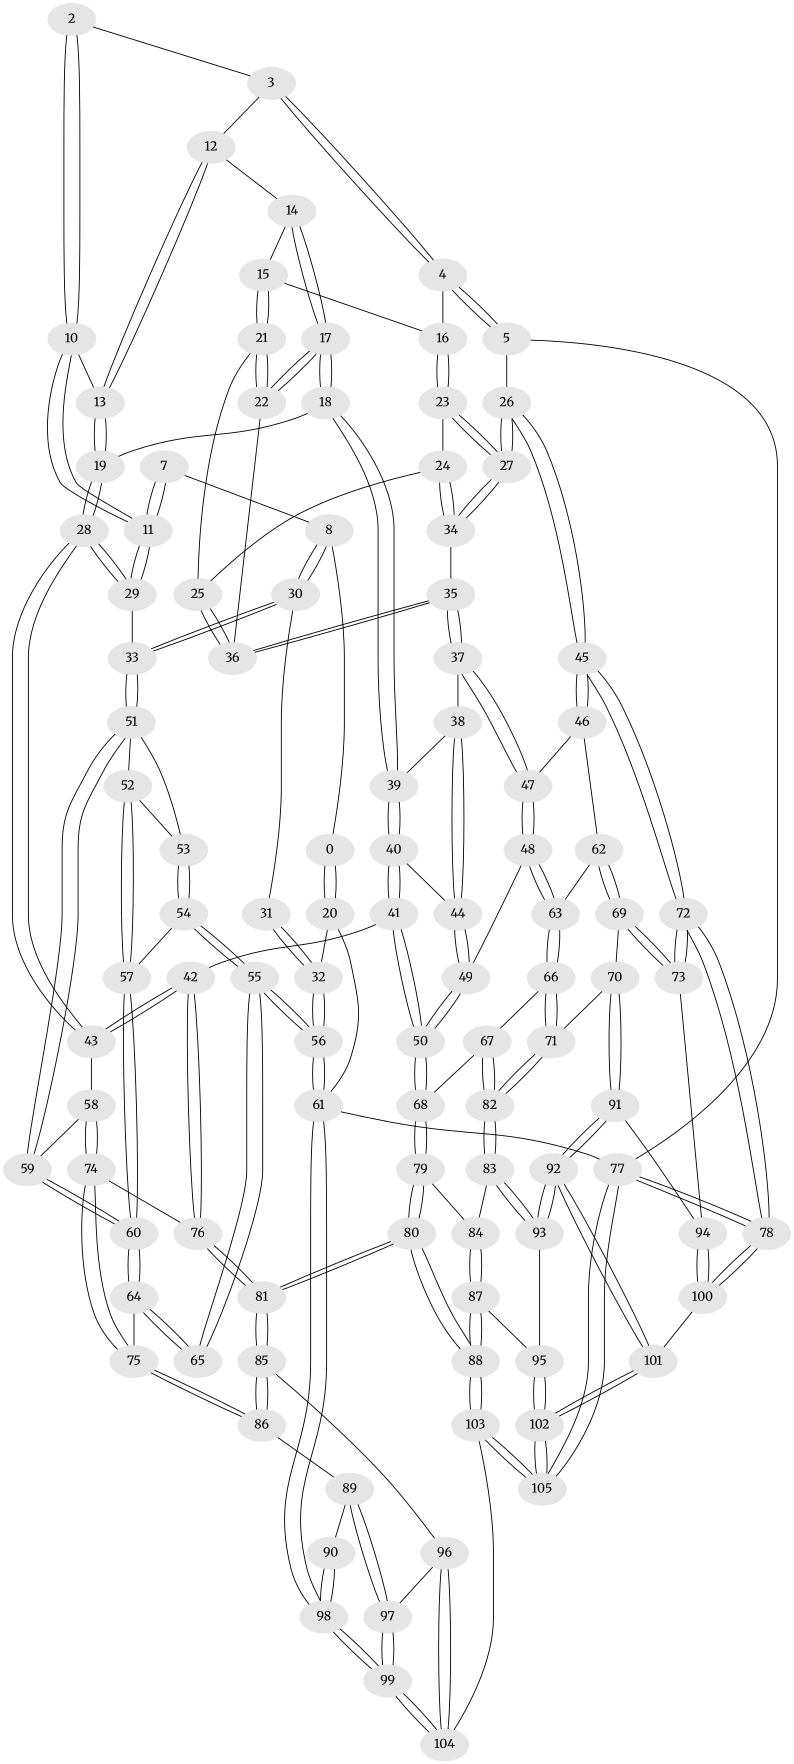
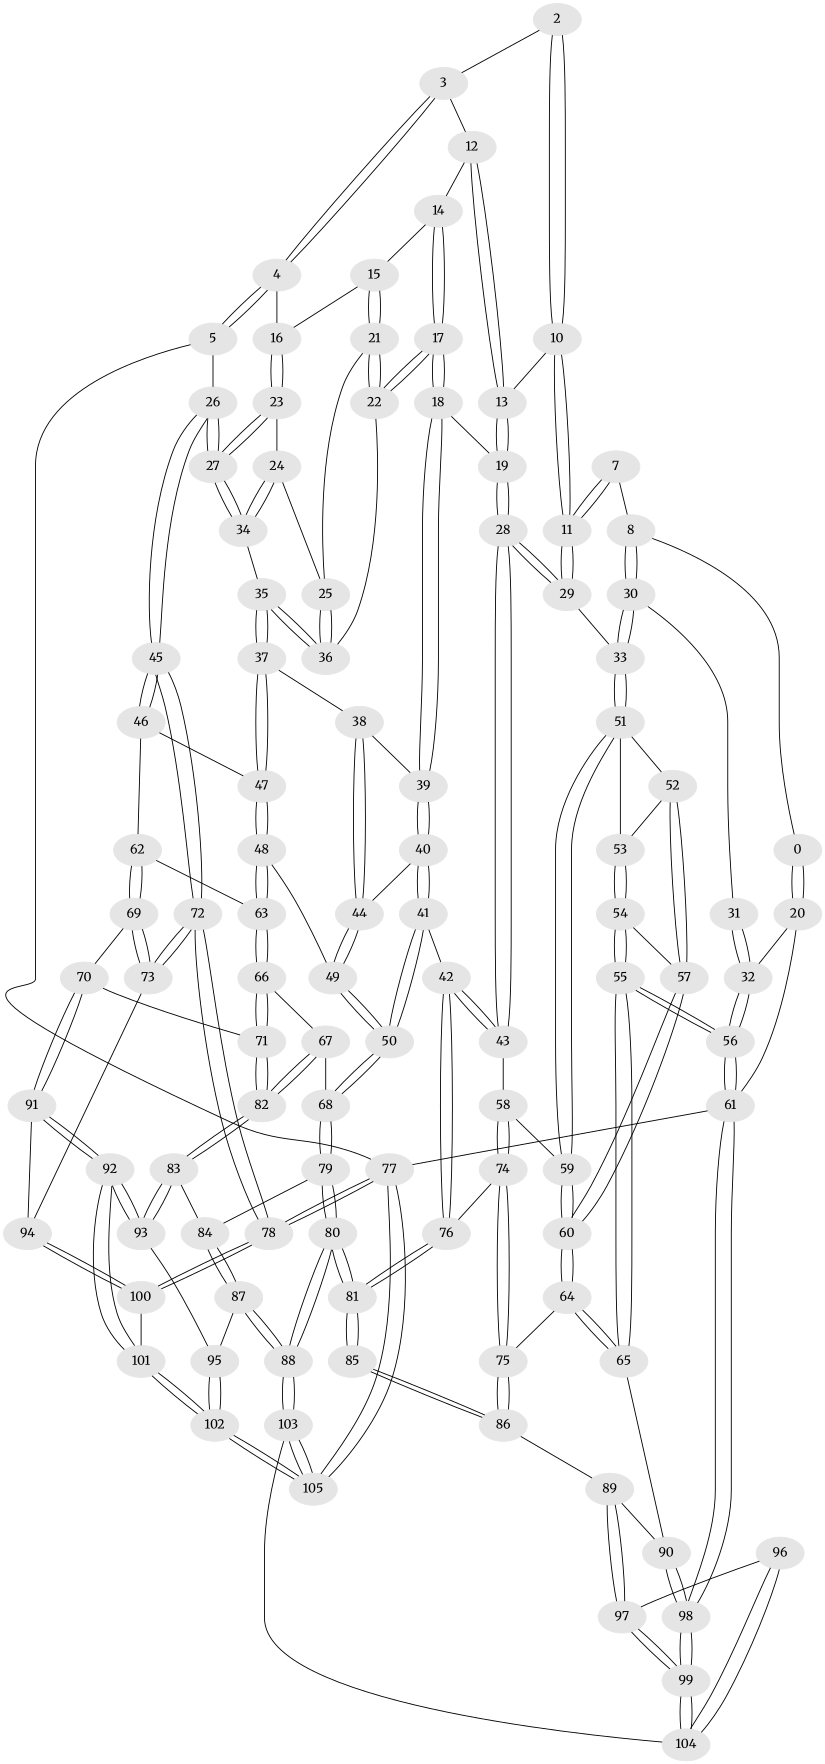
edge "85" -- "96": removed
edge "65" -- "90": added
